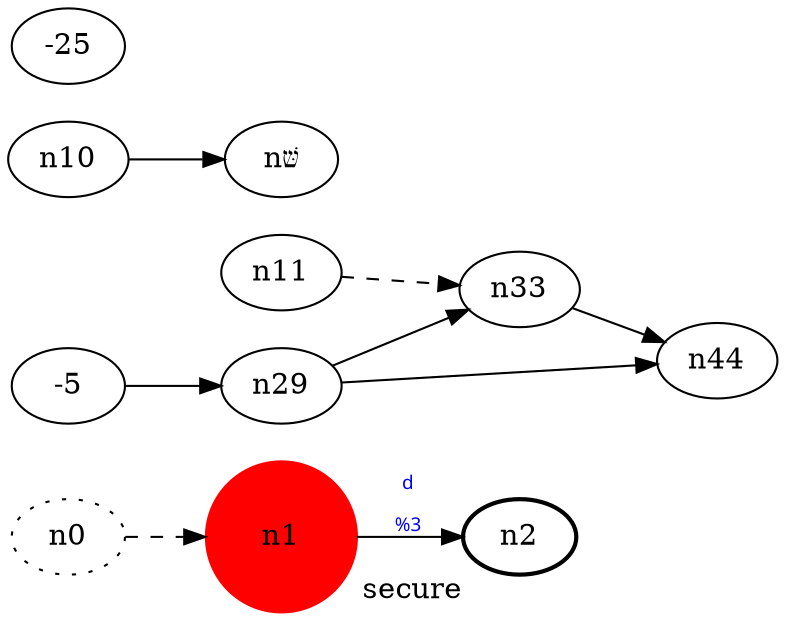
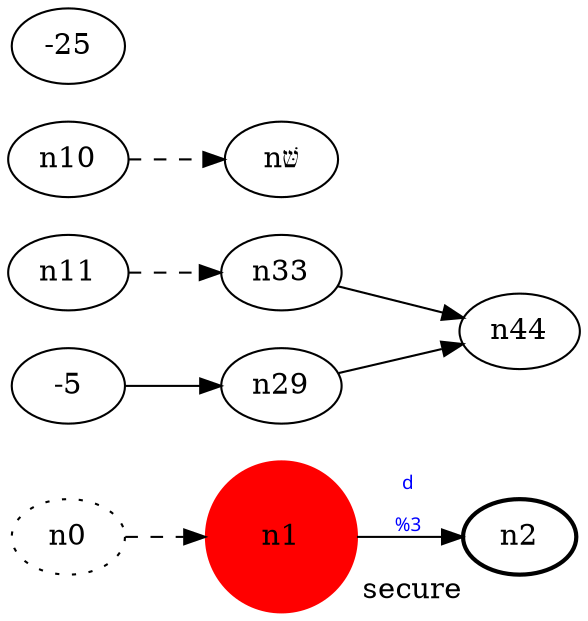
edge "n10" -> "nשּׁ": style solid -> dashed
edge "n29" -> "n33": removed
